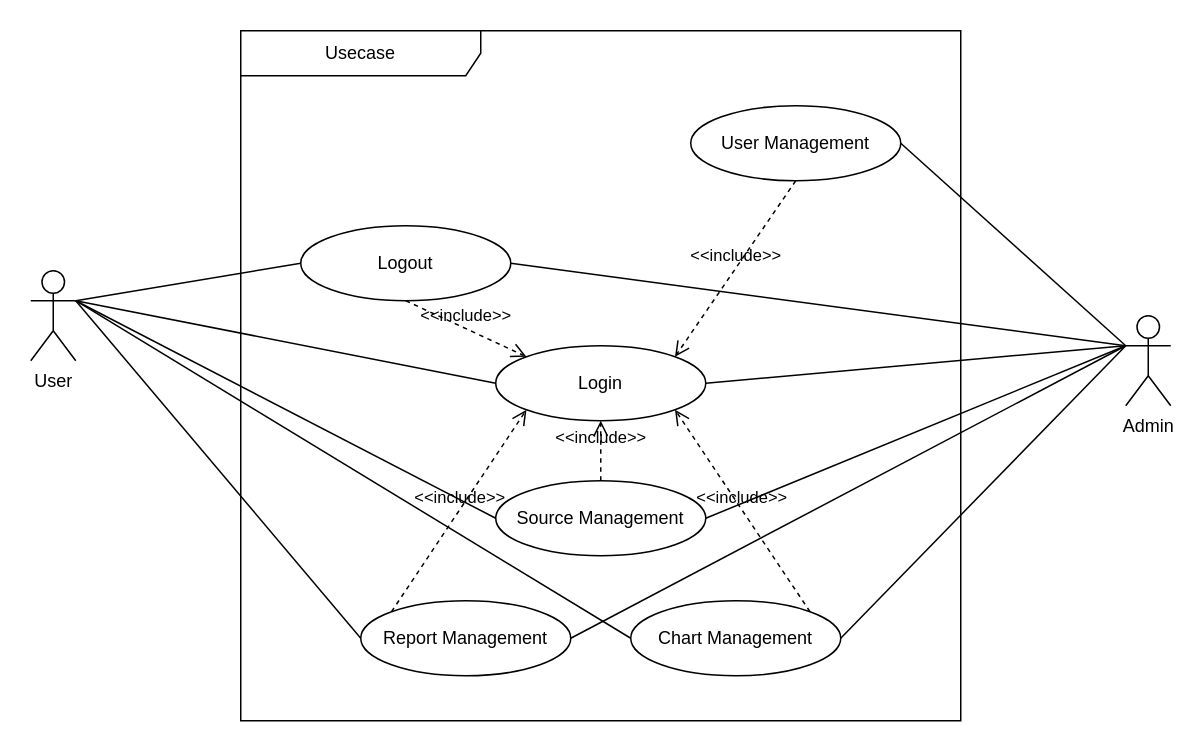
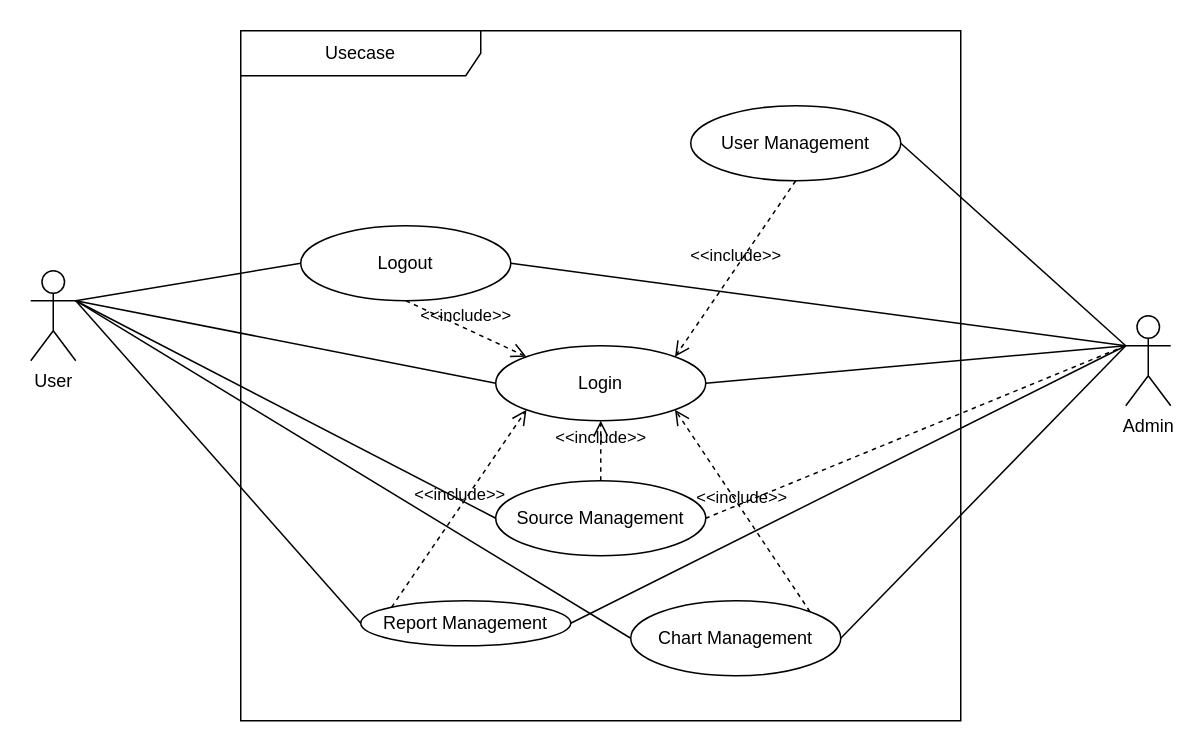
edge "Admin" -- "Source Management": style solid -> dashed
node "Report Management": size 210x75 -> 210x45
